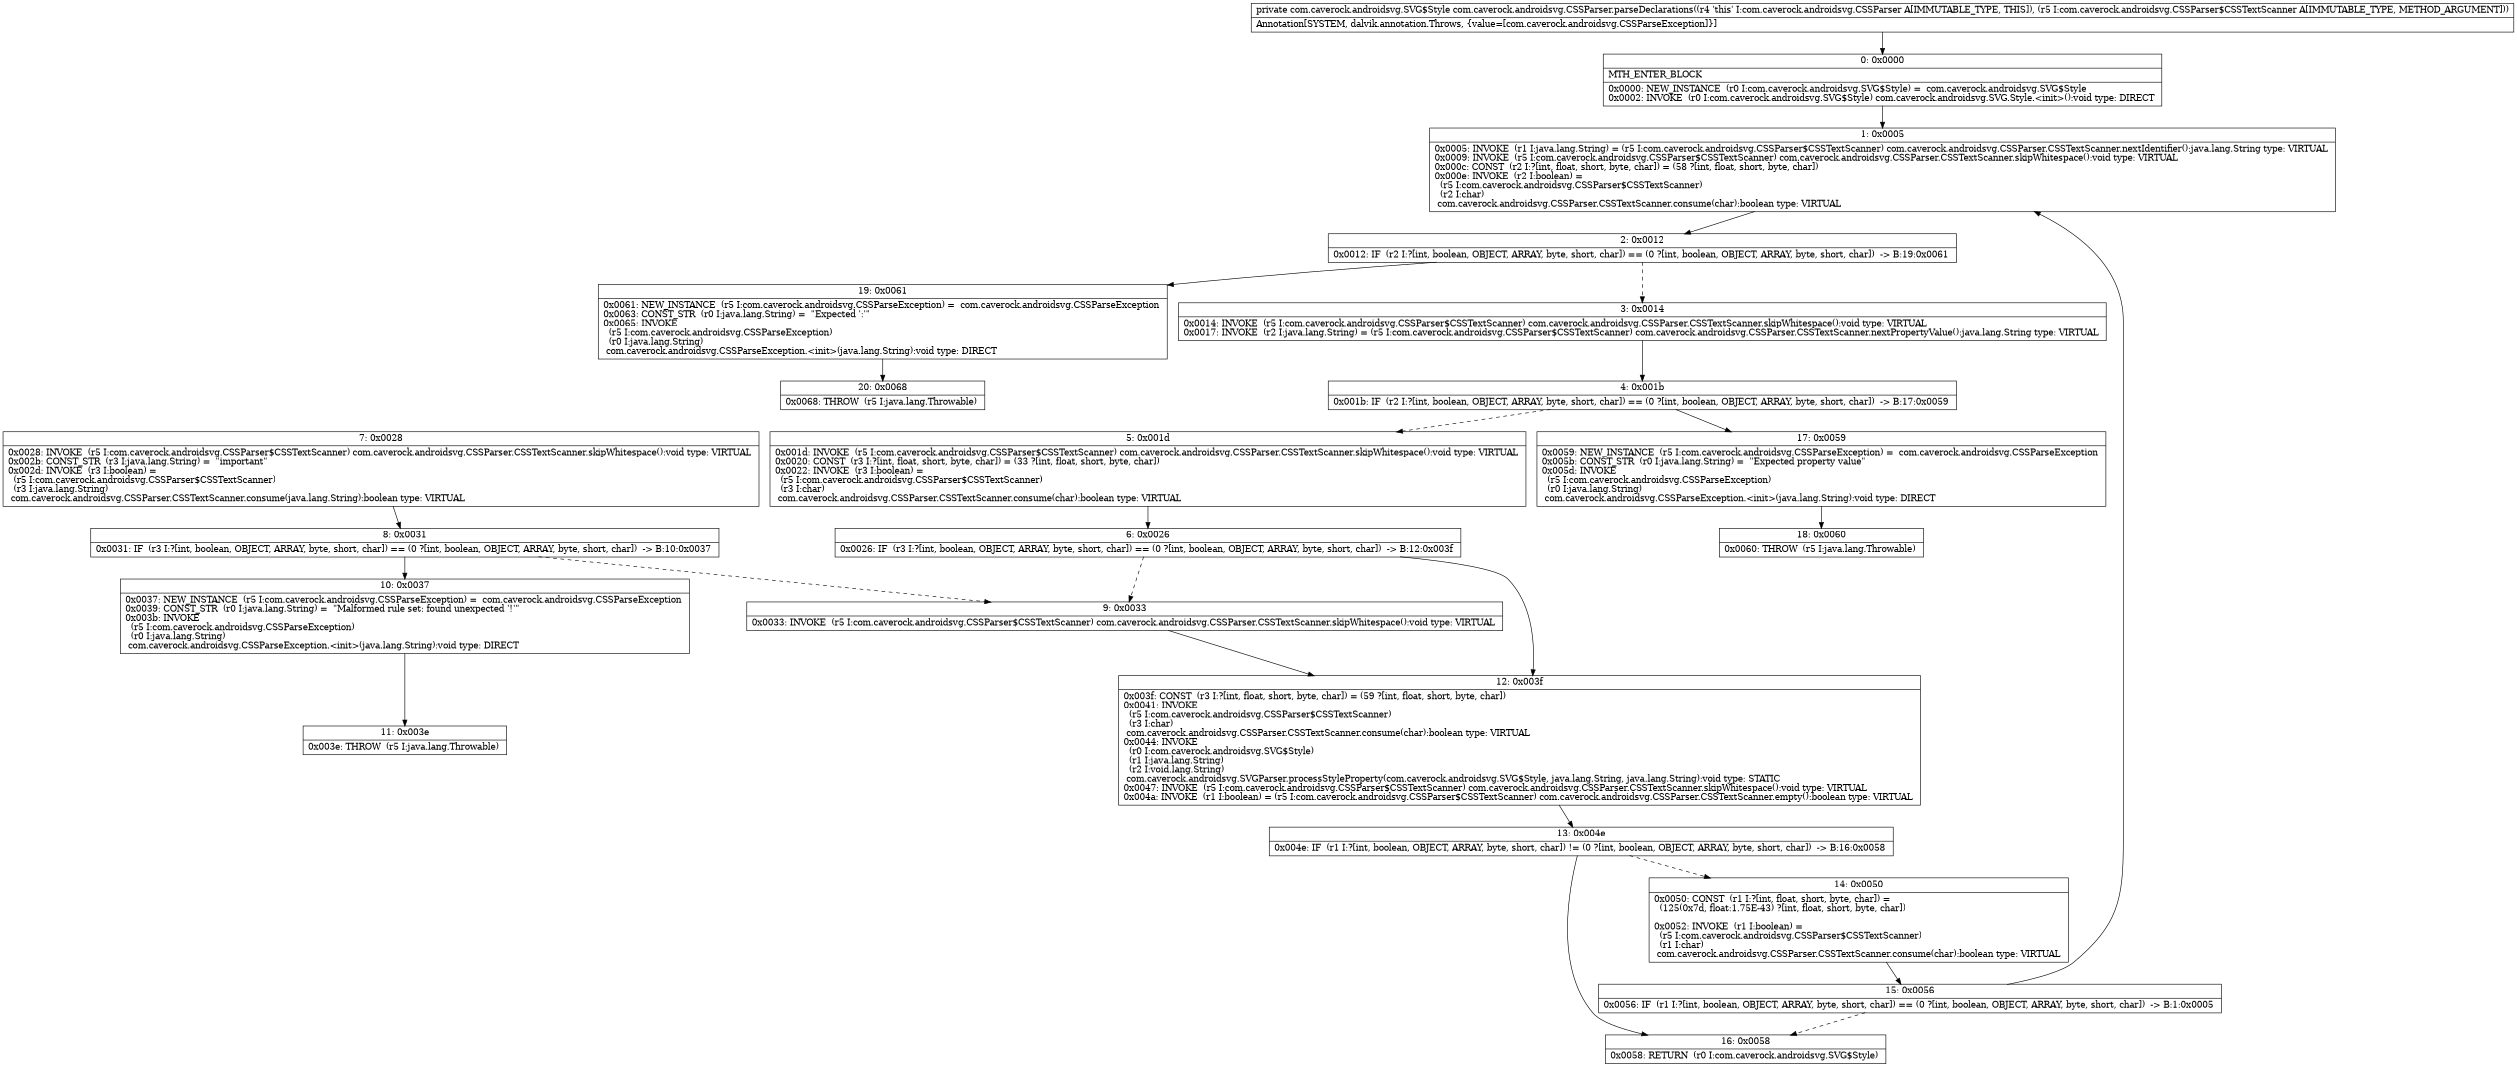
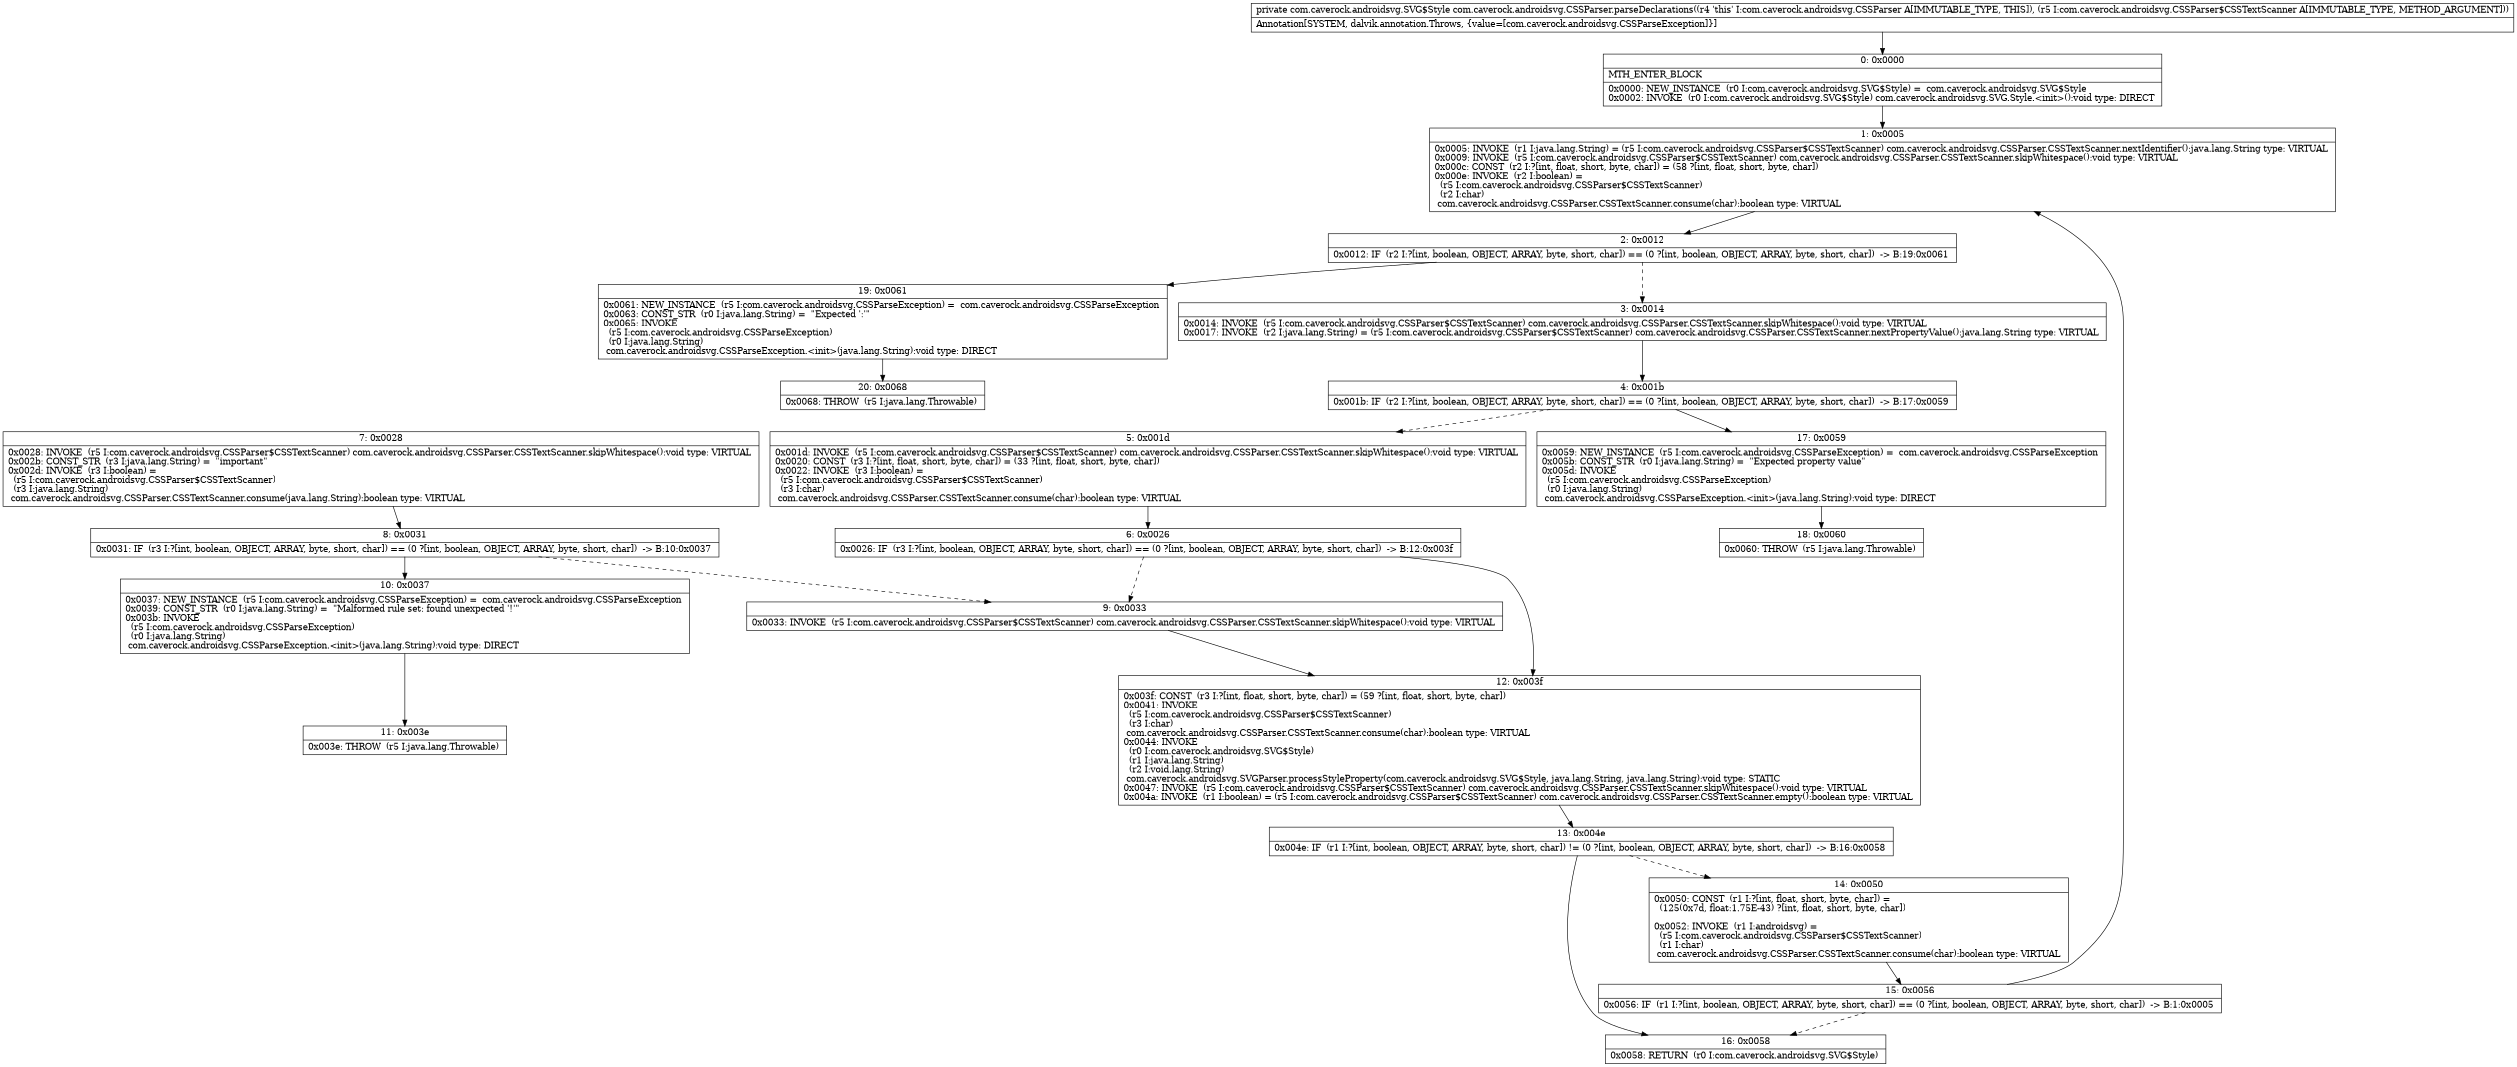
node "14: 0x0050": text "0x0052: INVOKE  (r1 I:boolean) =" -> "0x0052: INVOKE  (r1 I:androidsvg) ="
